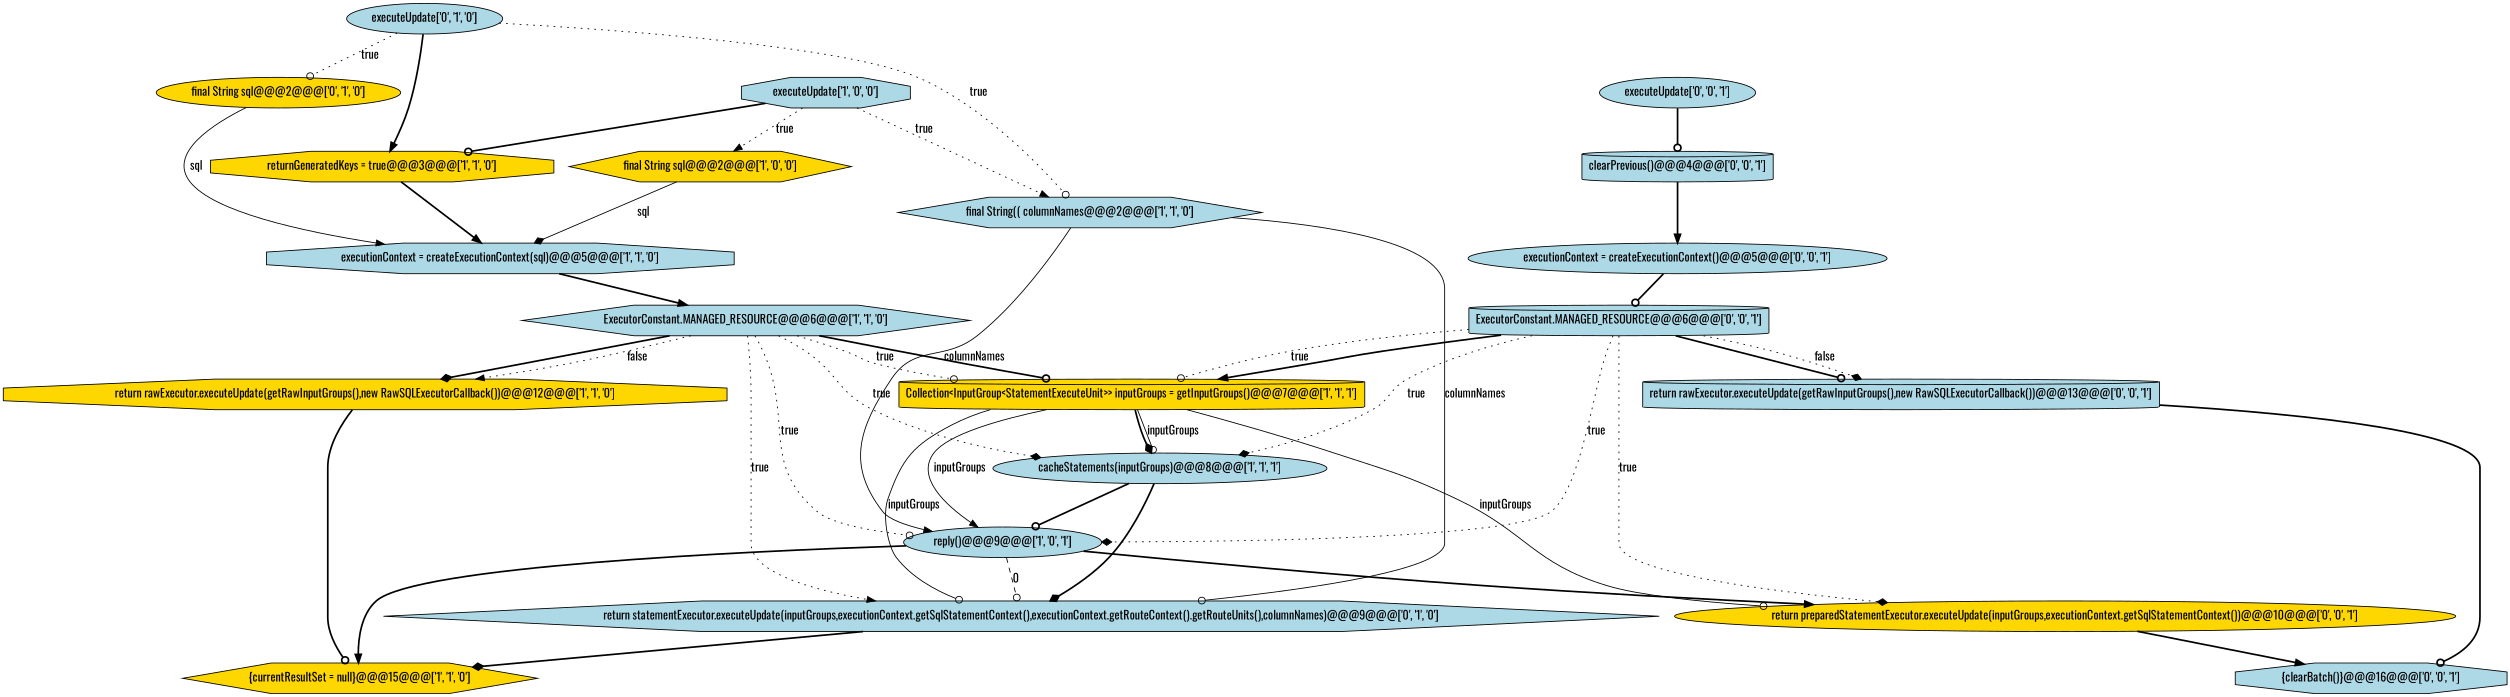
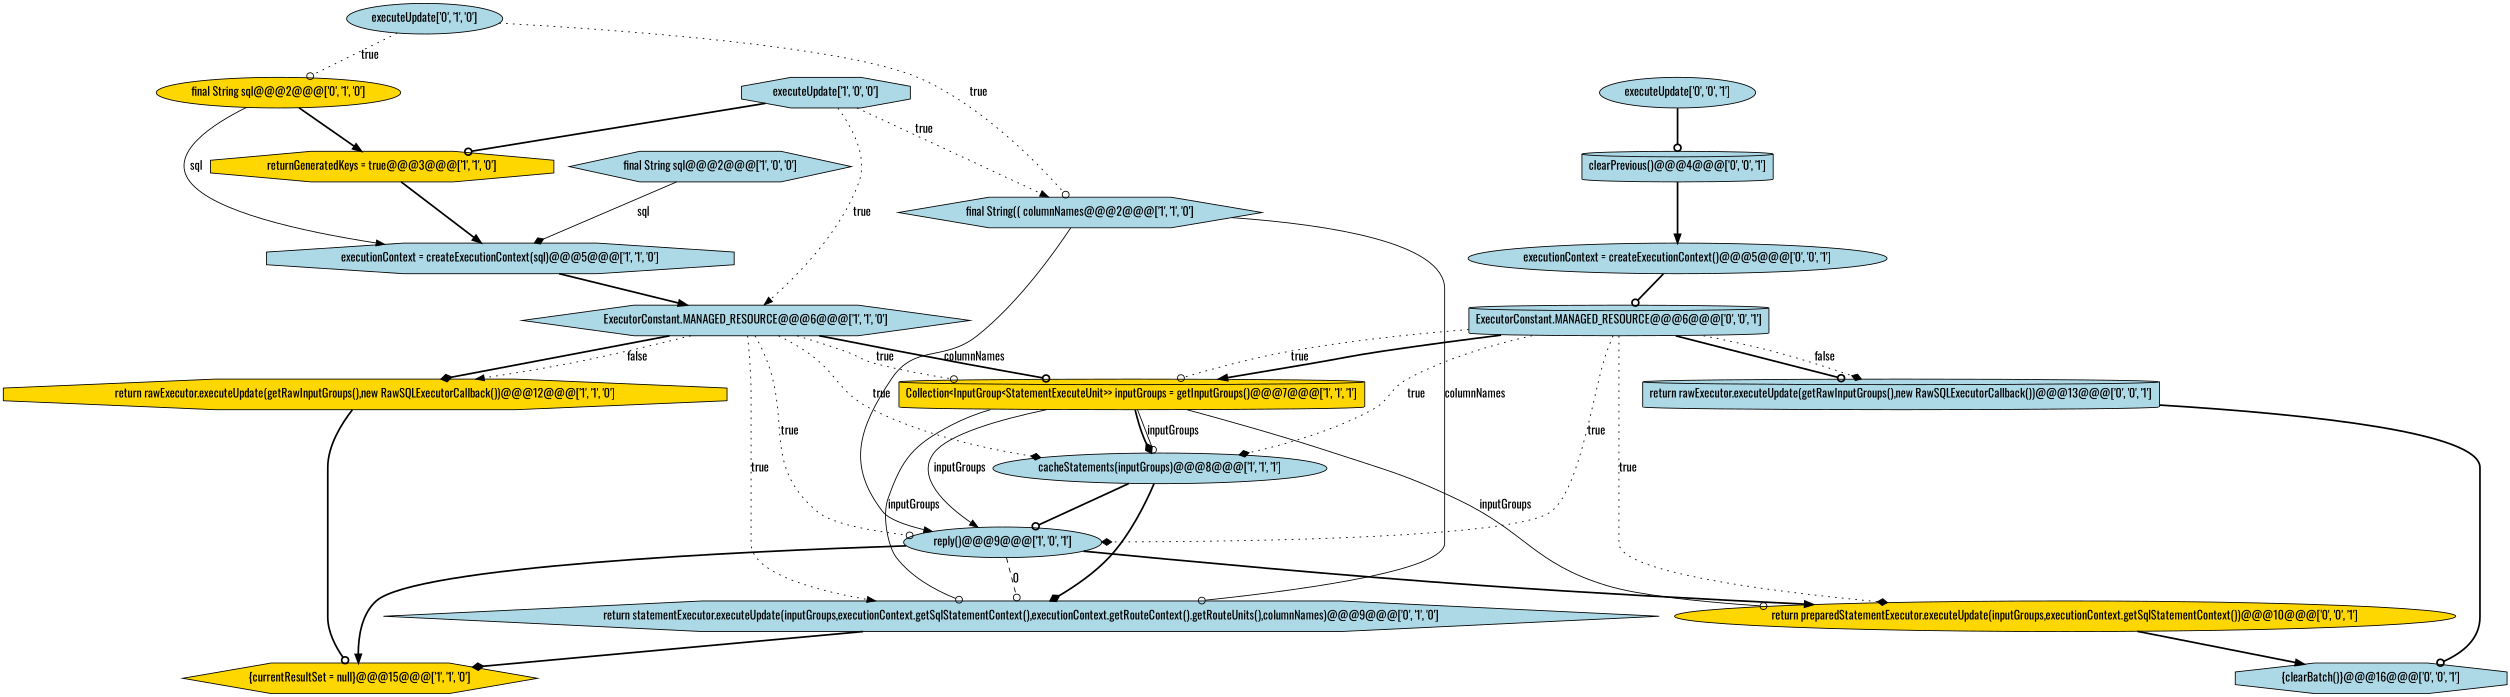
edge "executeUpdate['0', '1', '0']" -> "returnGeneratedKeys = true@@@3@@@['1', '1', '0']": now "final String sql@@@2@@@['0', '1', '0']" -> "returnGeneratedKeys = true@@@3@@@['1', '1', '0']"
edge "executeUpdate['1', '0', '0']" -> "final String sql@@@2@@@['1', '0', '0']": now "executeUpdate['1', '0', '0']" -> "ExecutorConstant.MANAGED_RESOURCE@@@6@@@['1', '1', '0']"
node "final String sql@@@2@@@['1', '0', '0']": fillcolor gold -> lightblue
